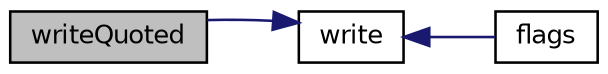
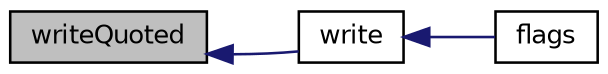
edge "writeQuoted" -> "write": reversed
